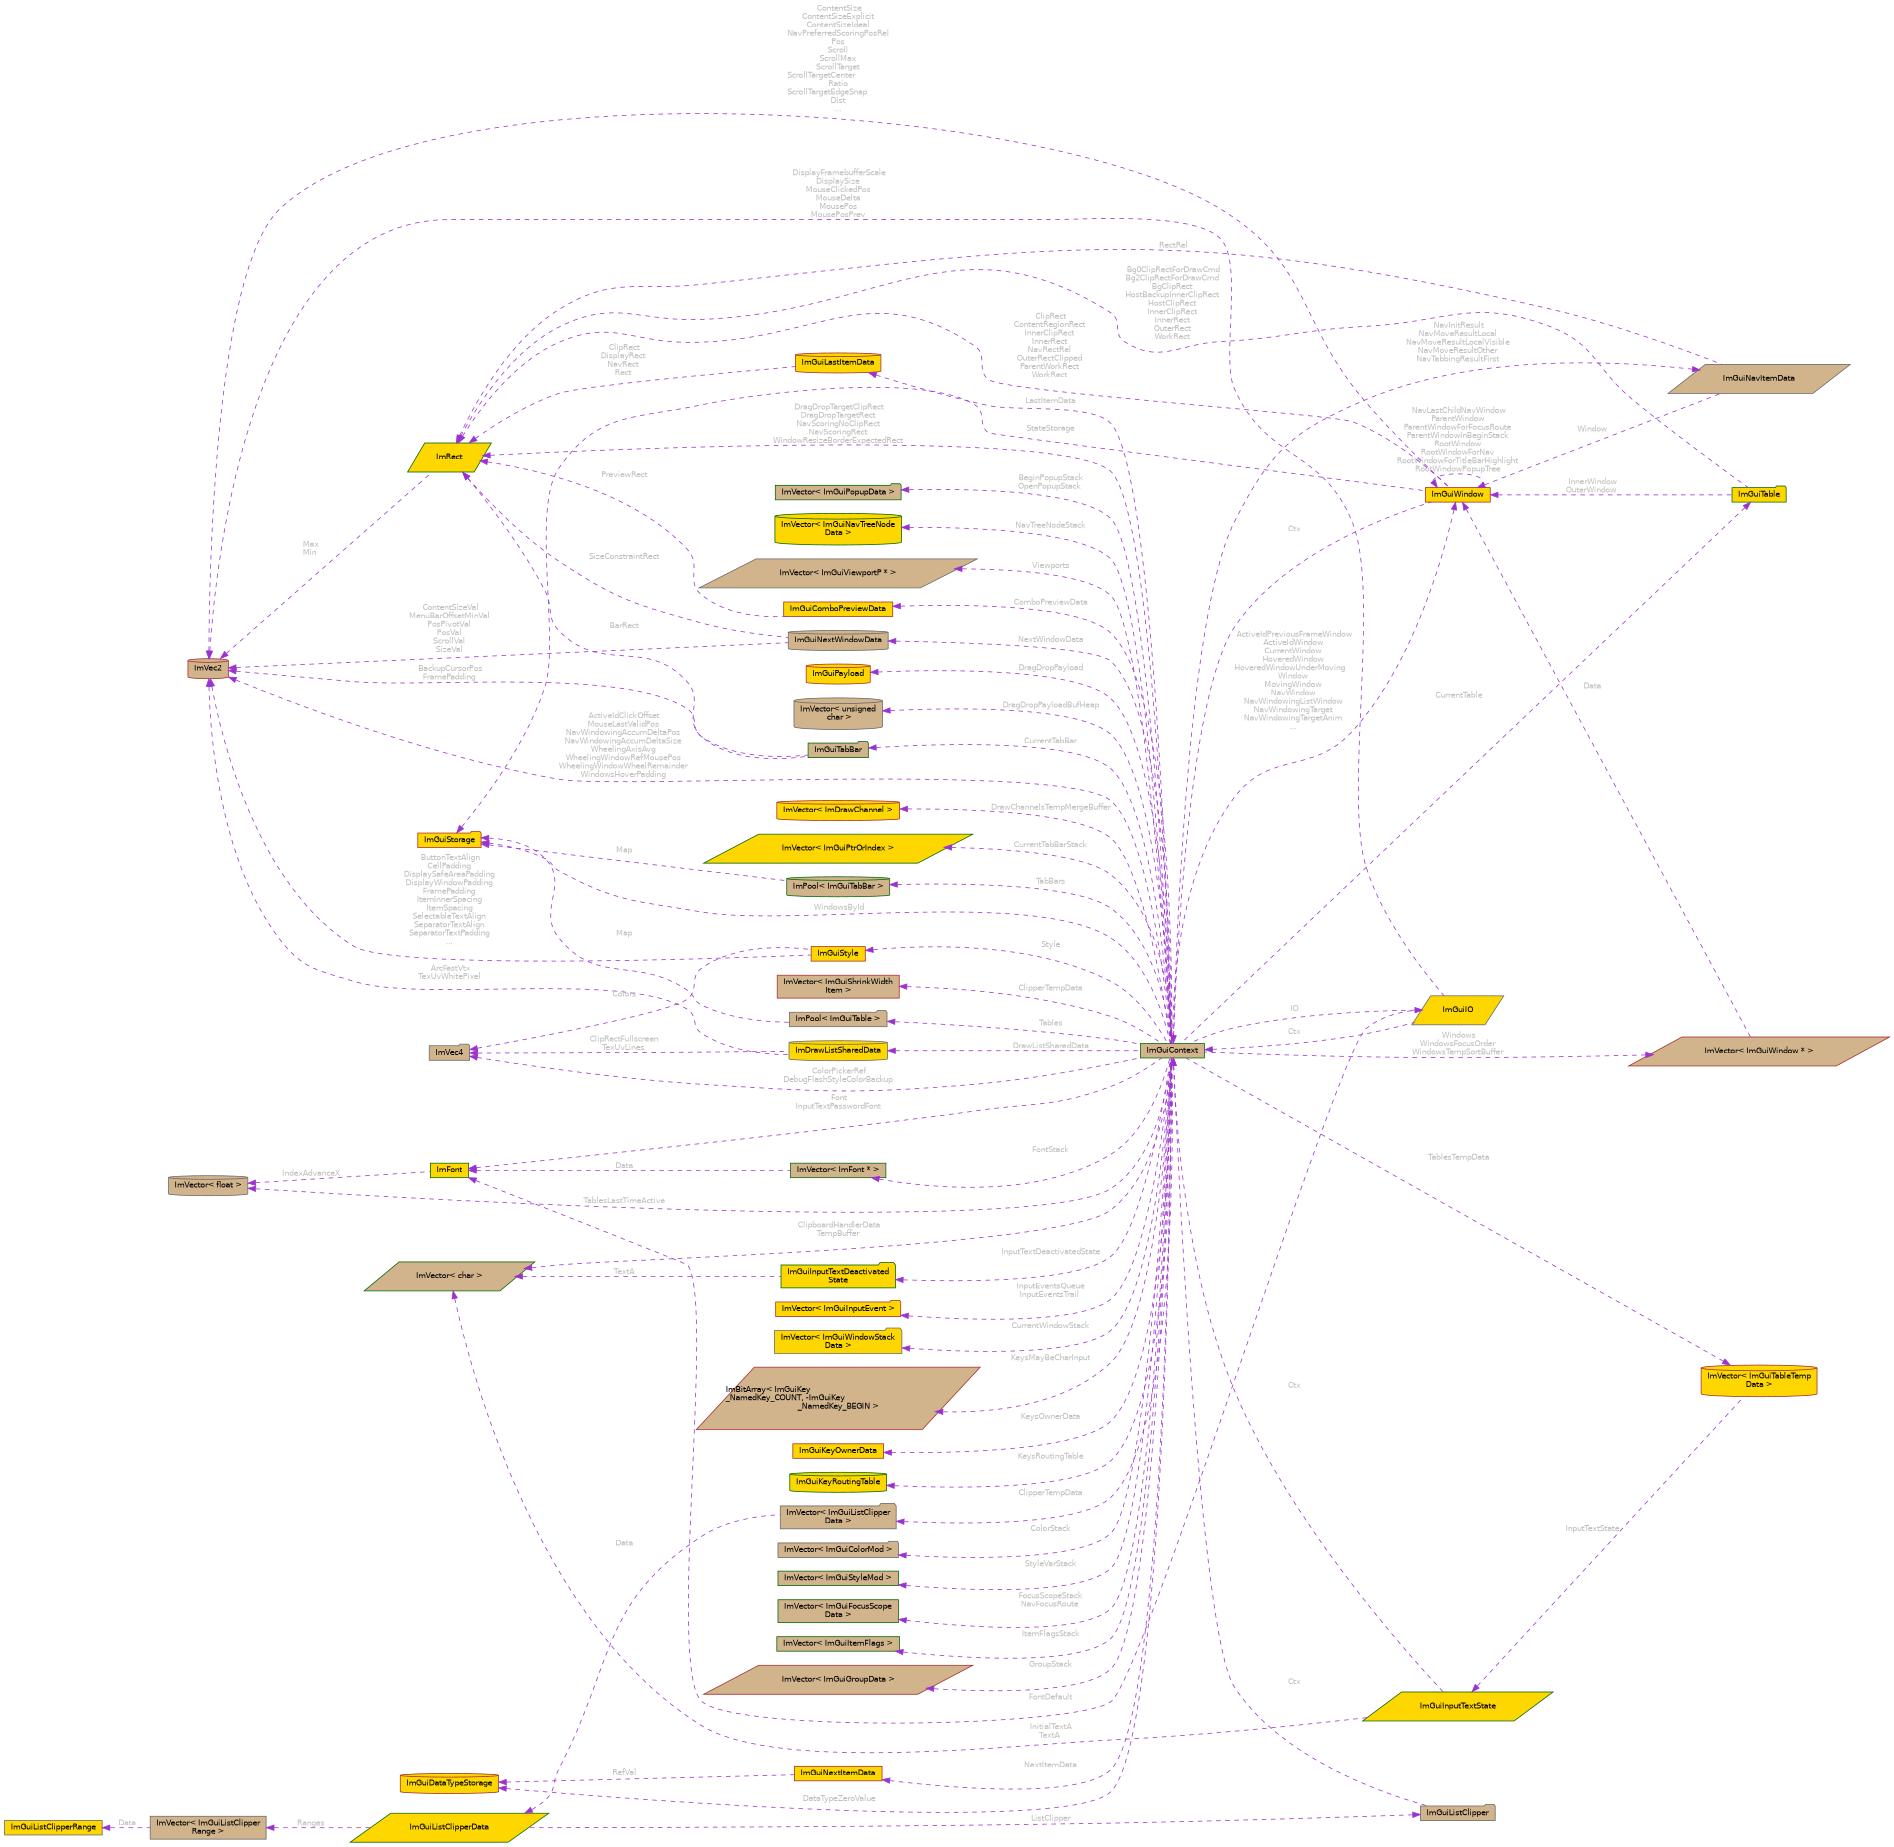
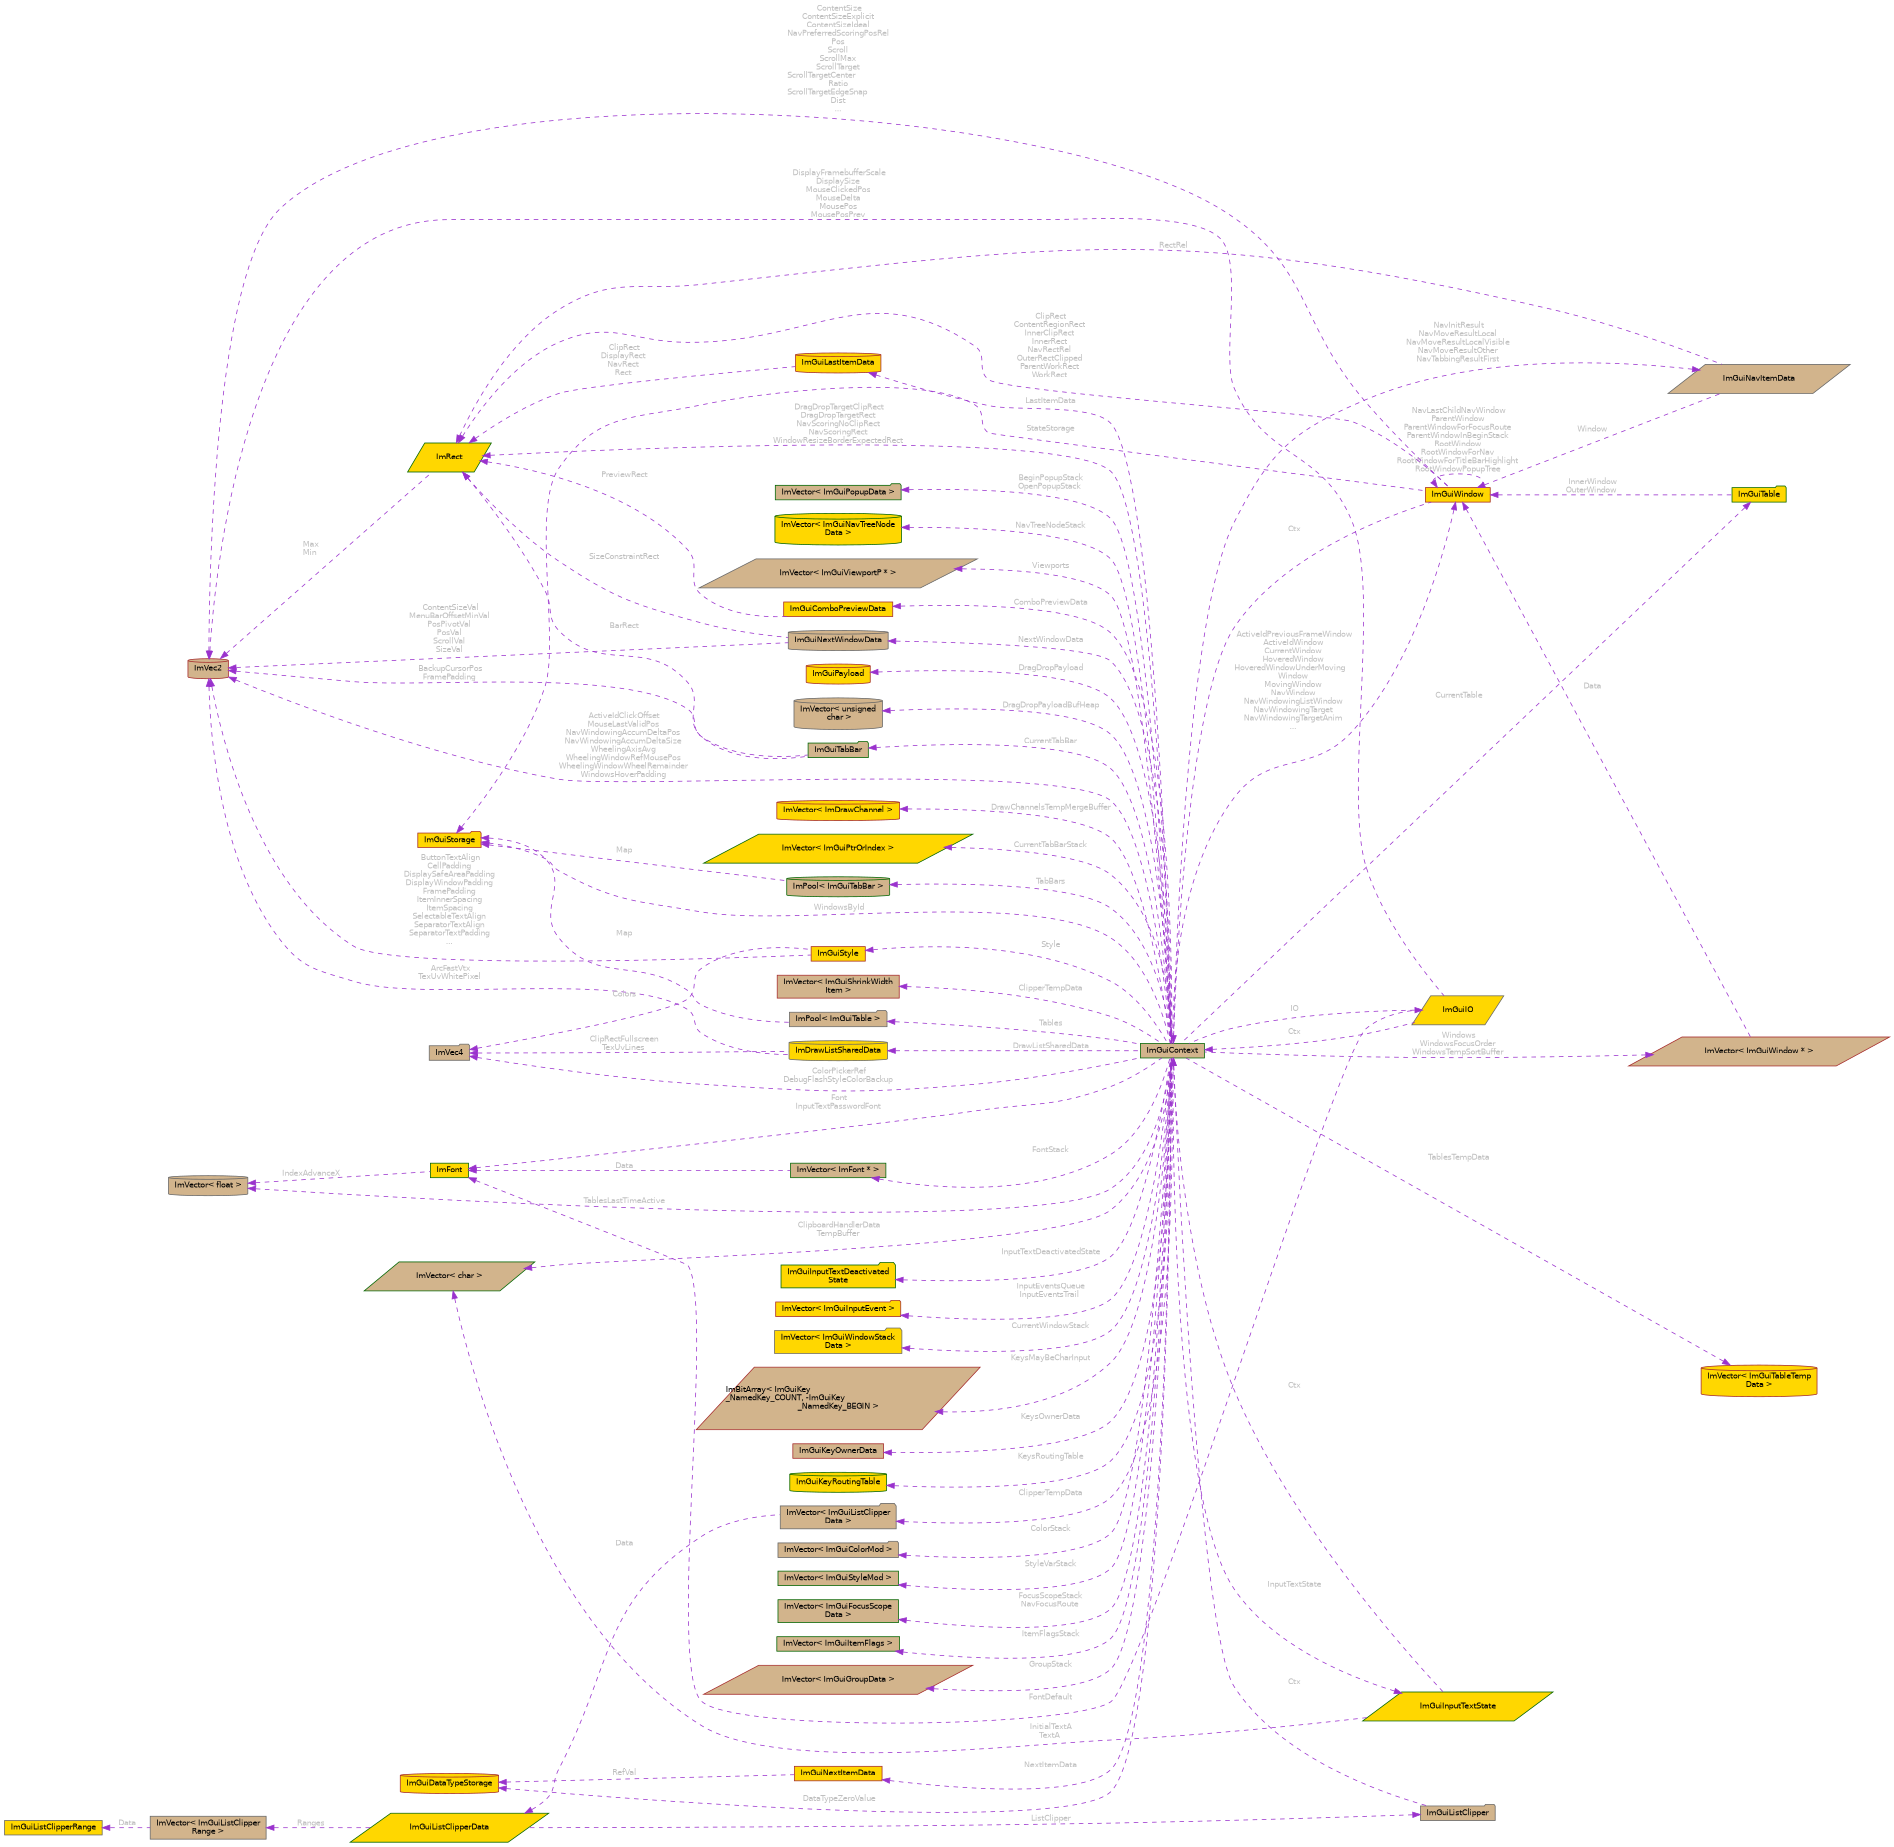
edge "ImGuiTable" -> "ImRect": removed, label "Bg0ClipRectForDrawCmd Bg2ClipRectForDrawCmd BgClipRect HostBackupInnerClipRect HostClipRect InnerClipRect InnerRect OuterRect WorkRect"
edge "ImGuiInputTextDeactivated State" -> "ImVector< char >": removed, label "TextA"
node "ImGuiKeyOwnerData": fillcolor gold -> tan
edge "ImVector< ImGuiTableTemp Data >" -> "ImGuiInputTextState": now "ImGuiContext" -> "ImGuiInputTextState"
